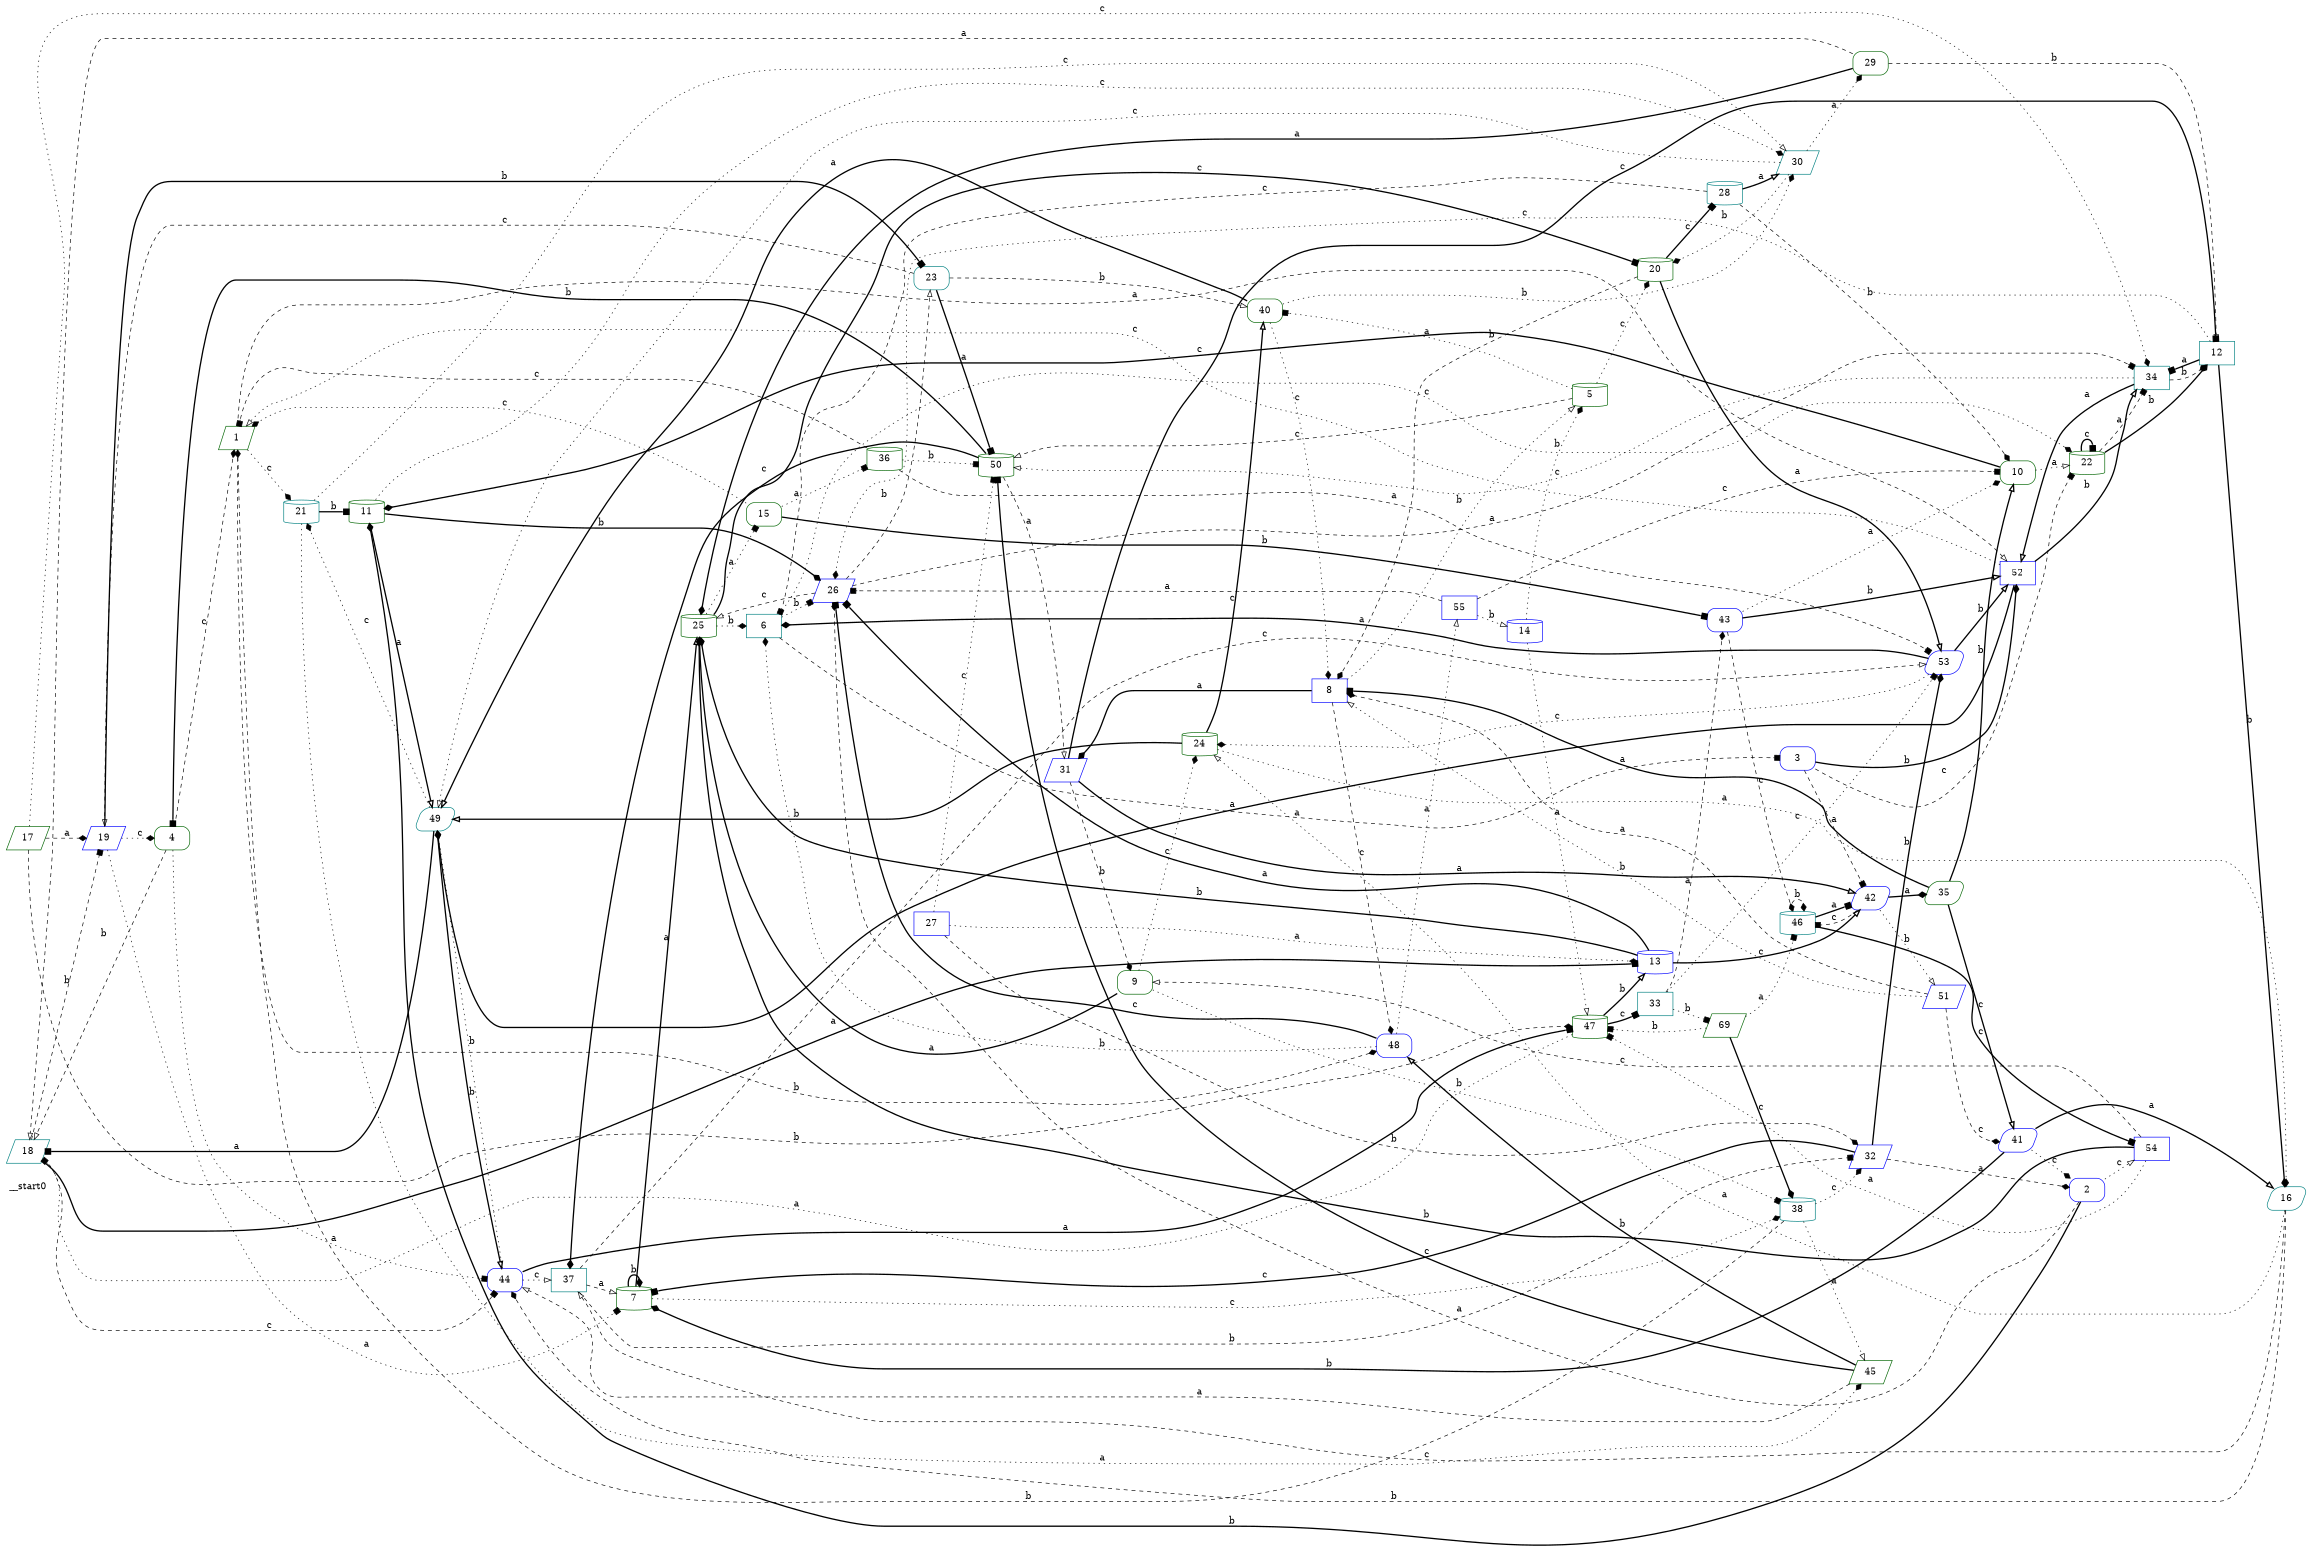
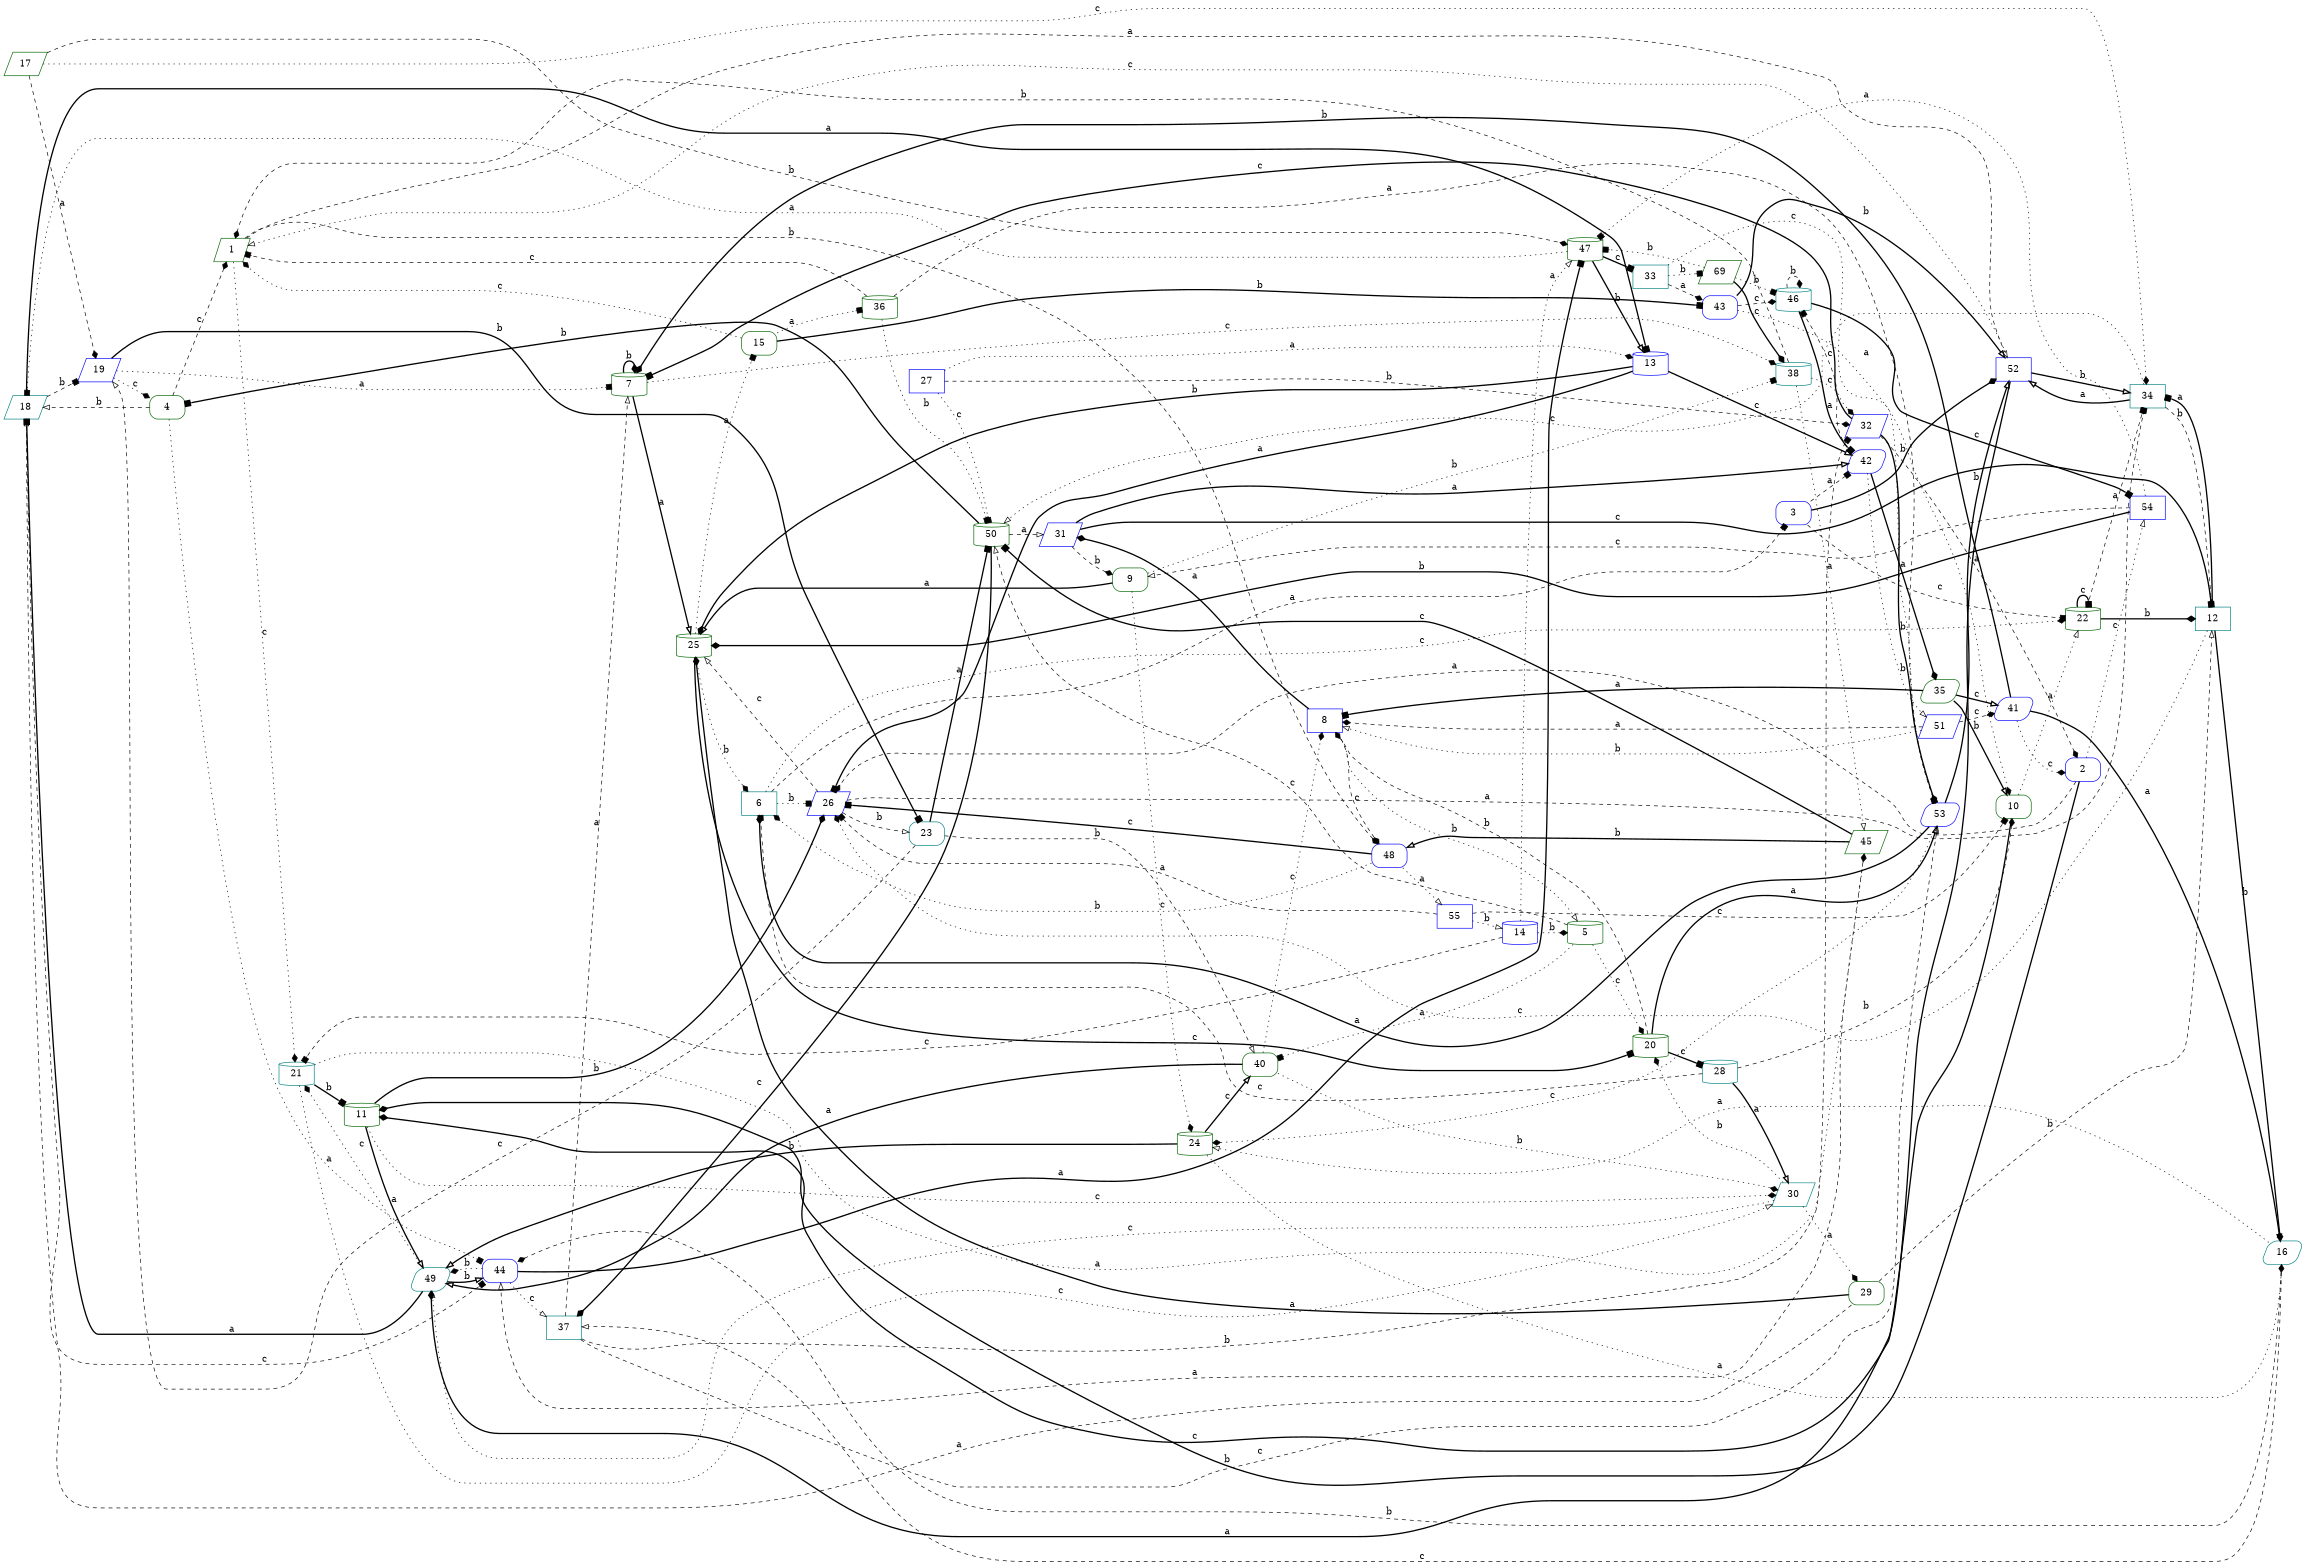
edge "69" -> "46": label "a" -> "b"
edge "14" -> "21": added, label "c"
node "__start0": removed
